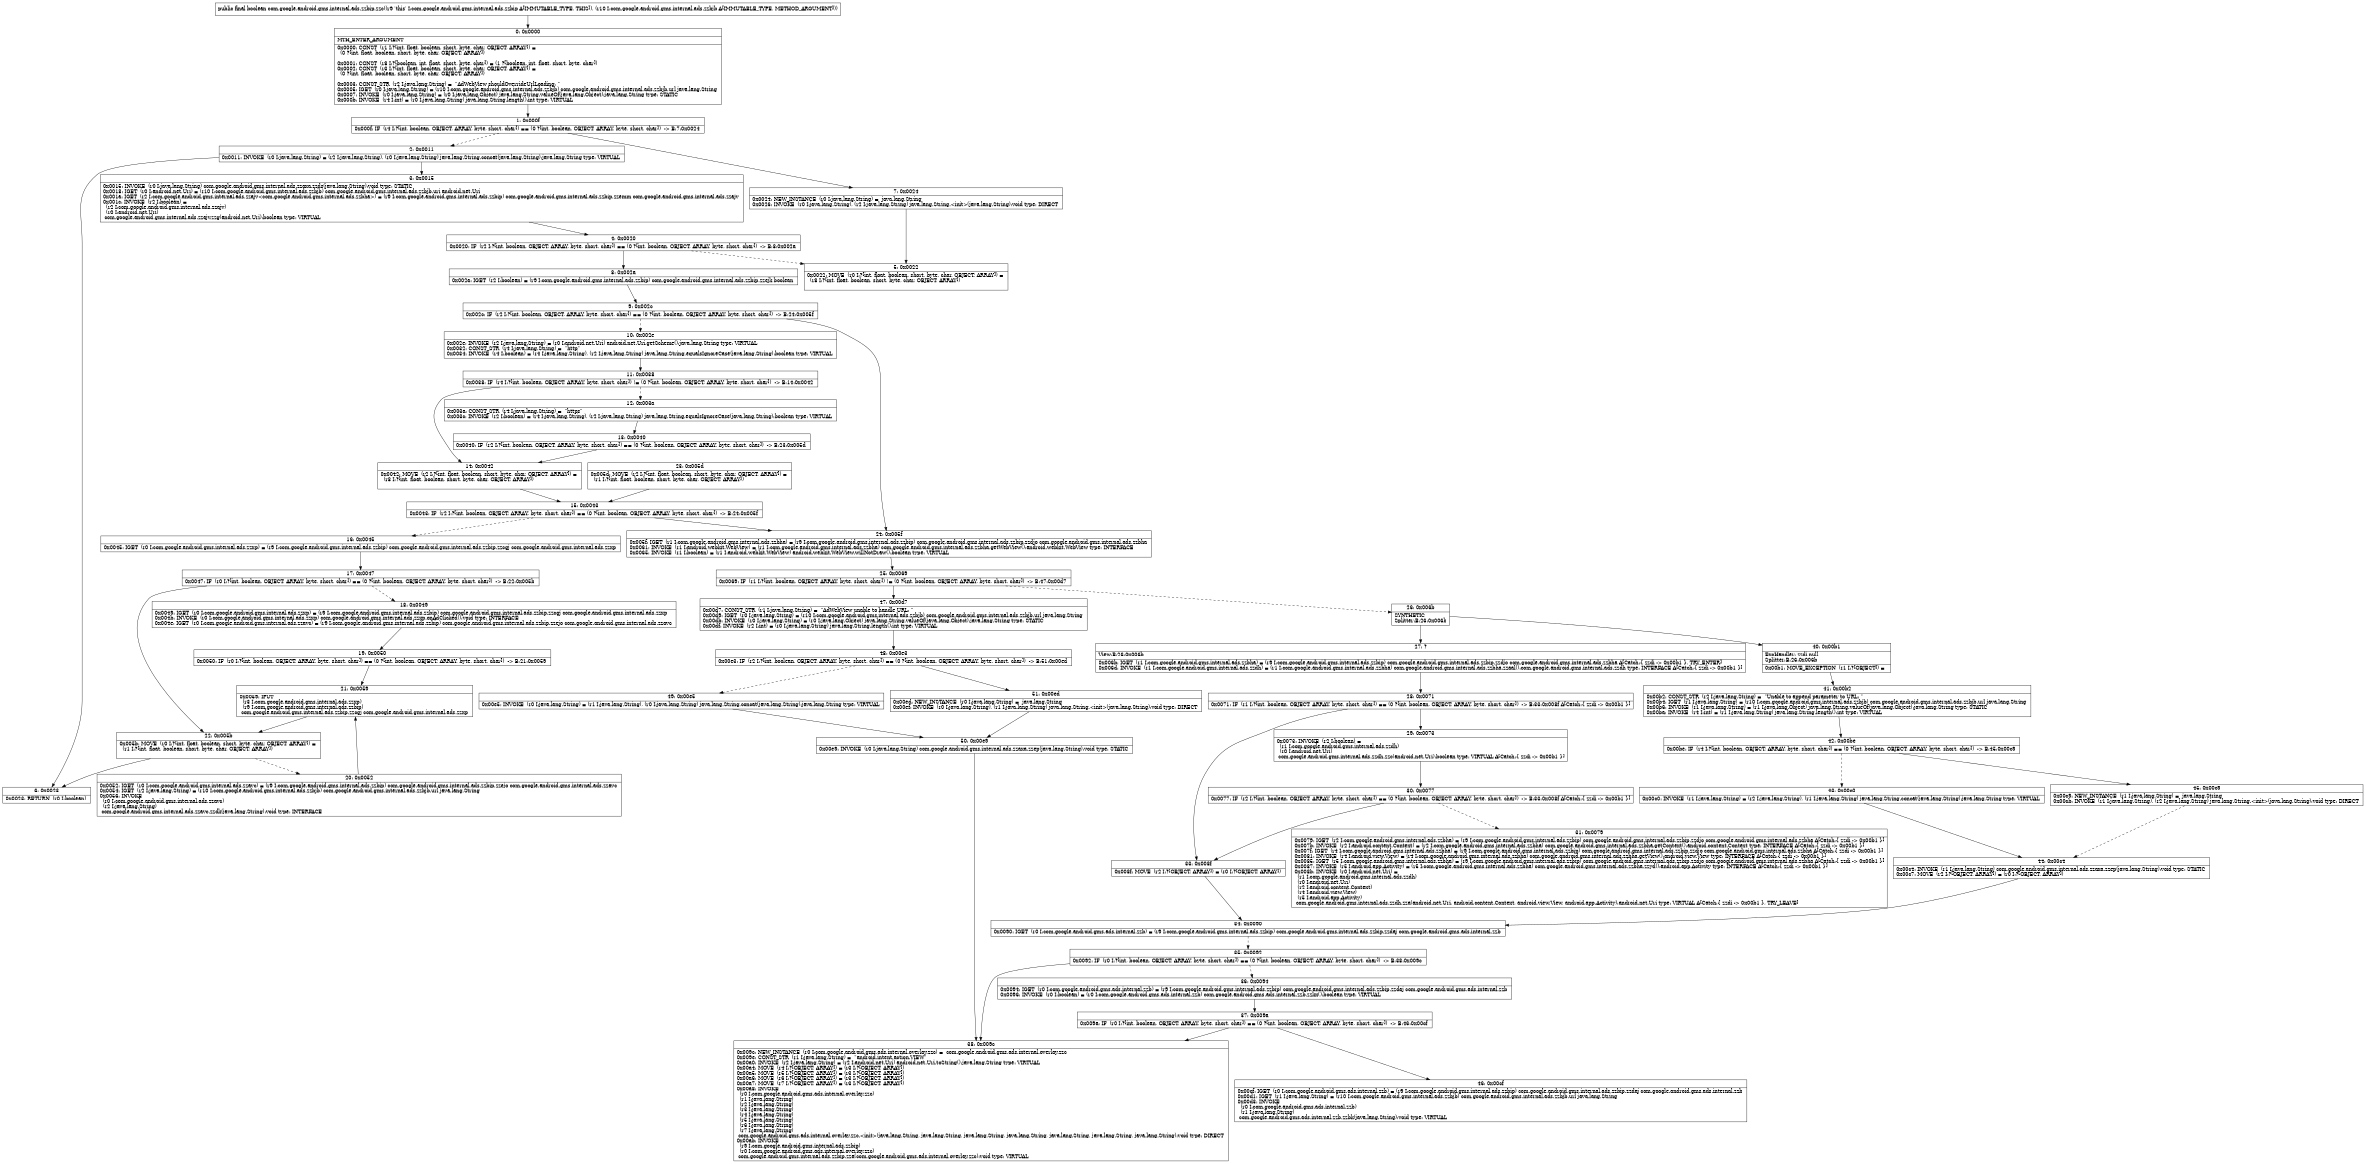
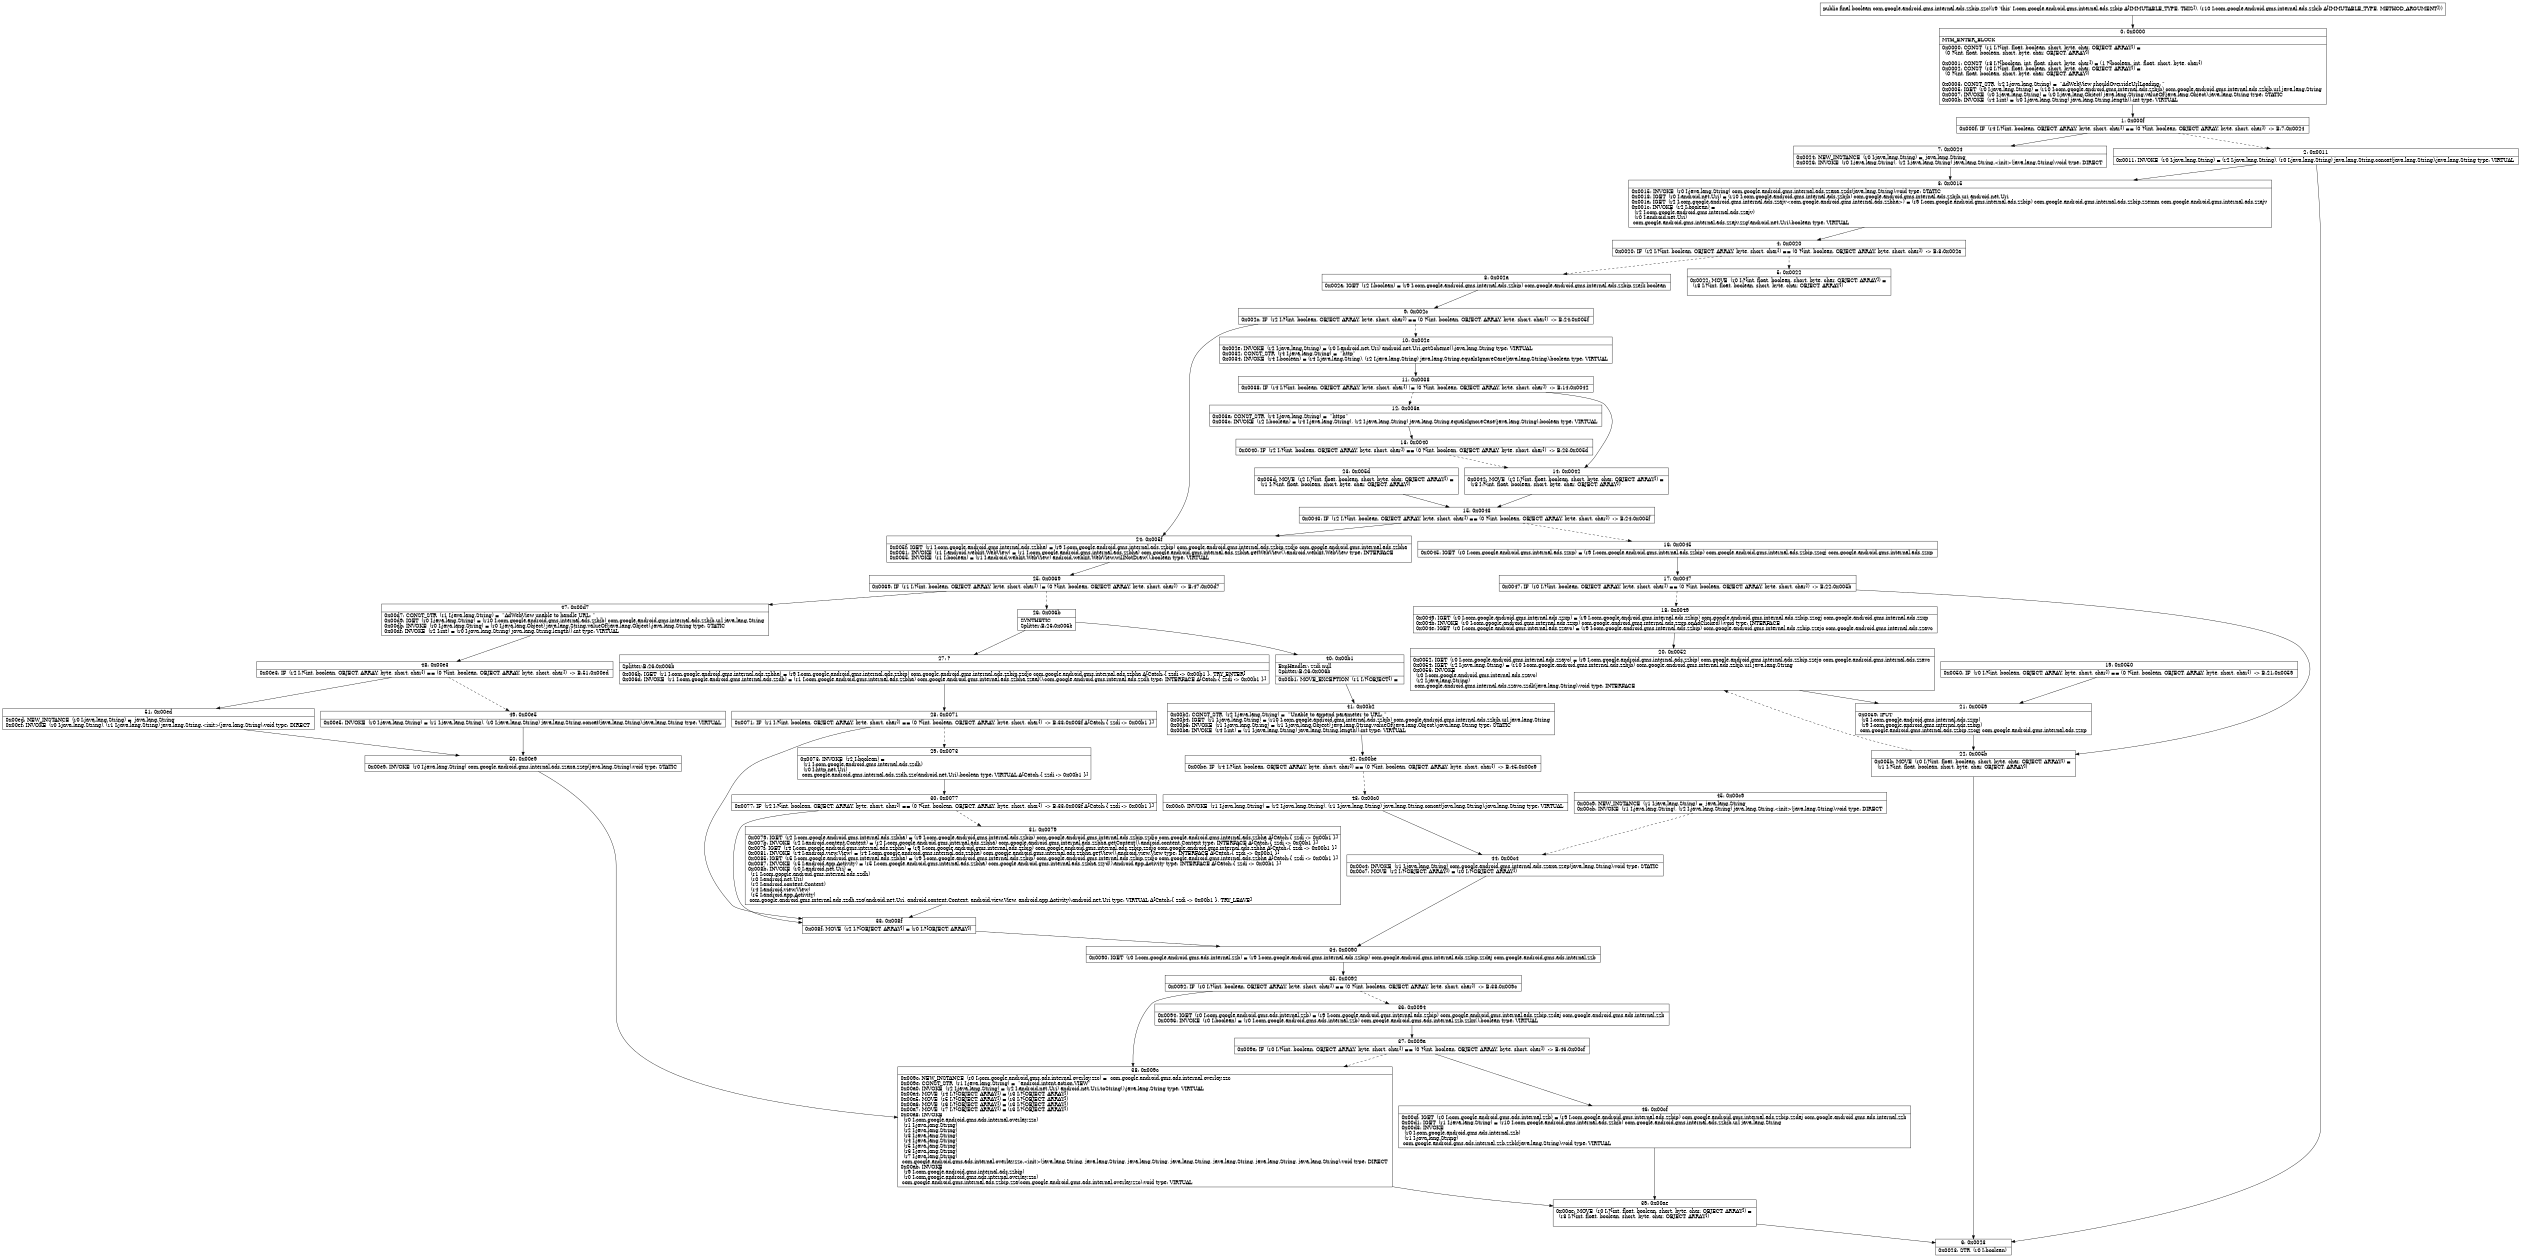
node "0: 0x0000": text "MTH_ENTER_ARGUMENT" -> "MTH_ENTER_BLOCK"
edge "7: 0x0024" -> "5: 0x0022": now "7: 0x0024" -> "3: 0x0015"
edge "4: 0x0020" -> "8: 0x002a": style solid -> dashed
edge "13: 0x0040" -> "14: 0x0042": style solid -> dashed
edge "18: 0x0049" -> "19: 0x0050": now "18: 0x0049" -> "20: 0x0052"
node "27: ?": text "View:B:26:0x006b" -> "Splitter:B:26:0x006b"
edge "28: 0x0071" -> "29: 0x0073": style solid -> dashed
node "29: 0x0073": text "(r0 I:android.net.Uri)" -> "(r0 I:http.net.Uri)"
edge "42: 0x00be" -> "45: 0x00c9": removed
node "6: 0x0023": text "0x0023: RETURN  (r0 I:boolean)" -> "0x0023: STR  (r0 I:boolean)"
edge "31: 0x0079" -> "33: 0x008f": added
edge "34: 0x0090" -> "35: 0x0092": style dashed -> solid
edge "37: 0x009a" -> "38: 0x009c": style solid -> dashed
node "39: 0x00ae": added
